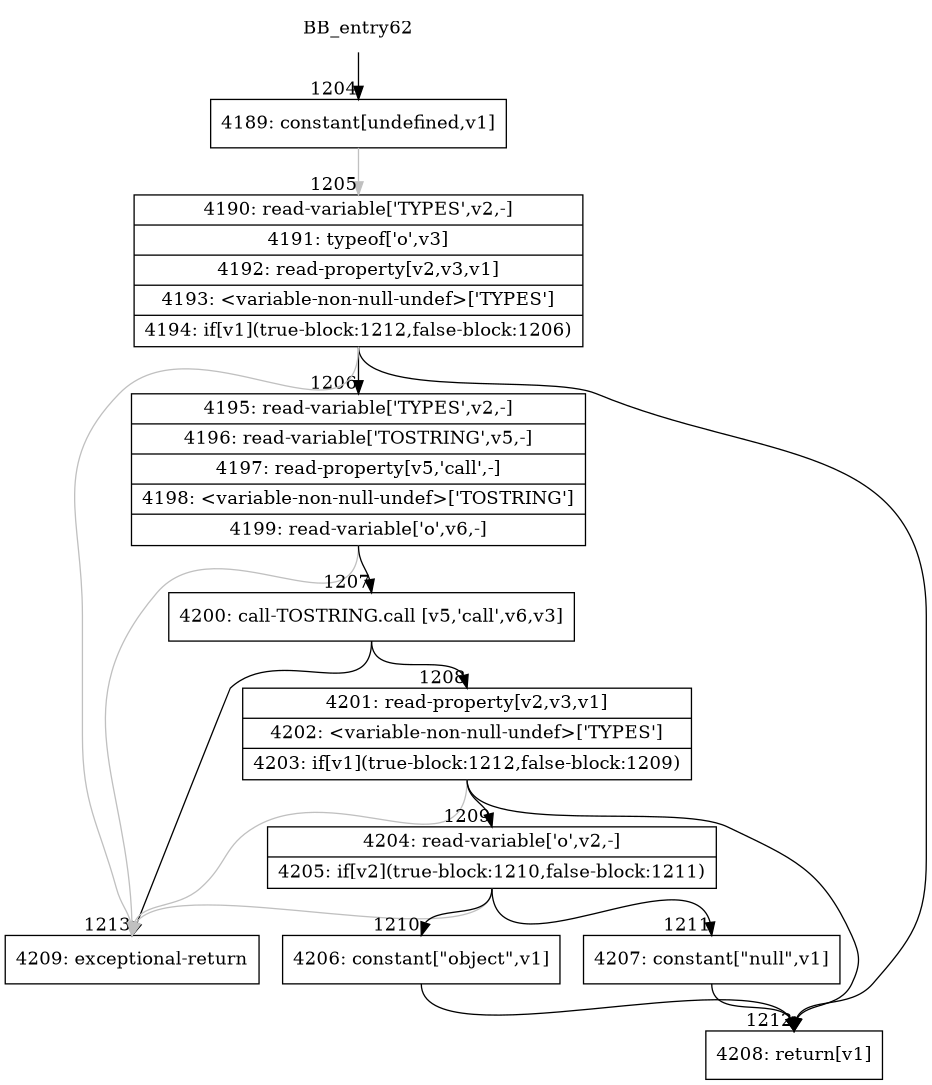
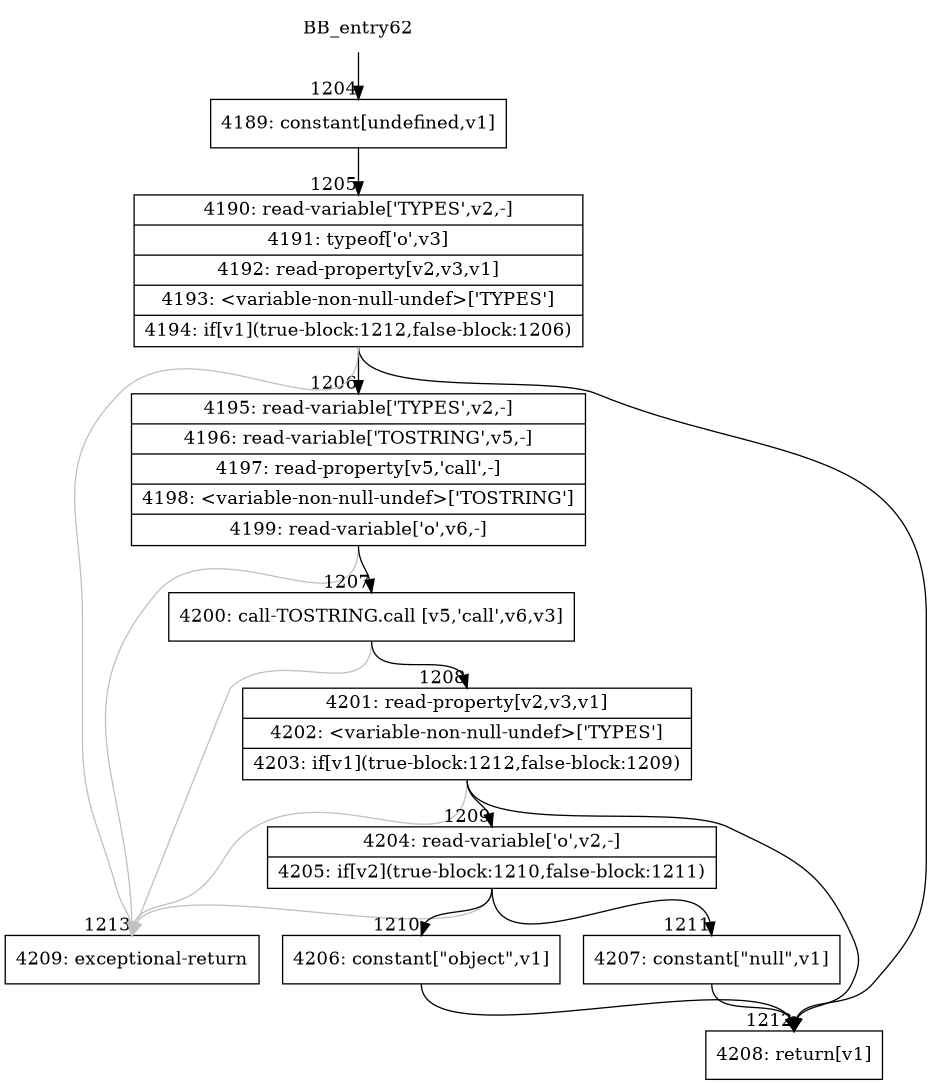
edge "4189: constant[undefined,v1]" -> "4190: read-variable['TYPES',v2,-]": color gray -> black
edge "4200: call-TOSTRING.call [v5,'call',v6,v3]" -> "4209: exceptional-return": color black -> gray
